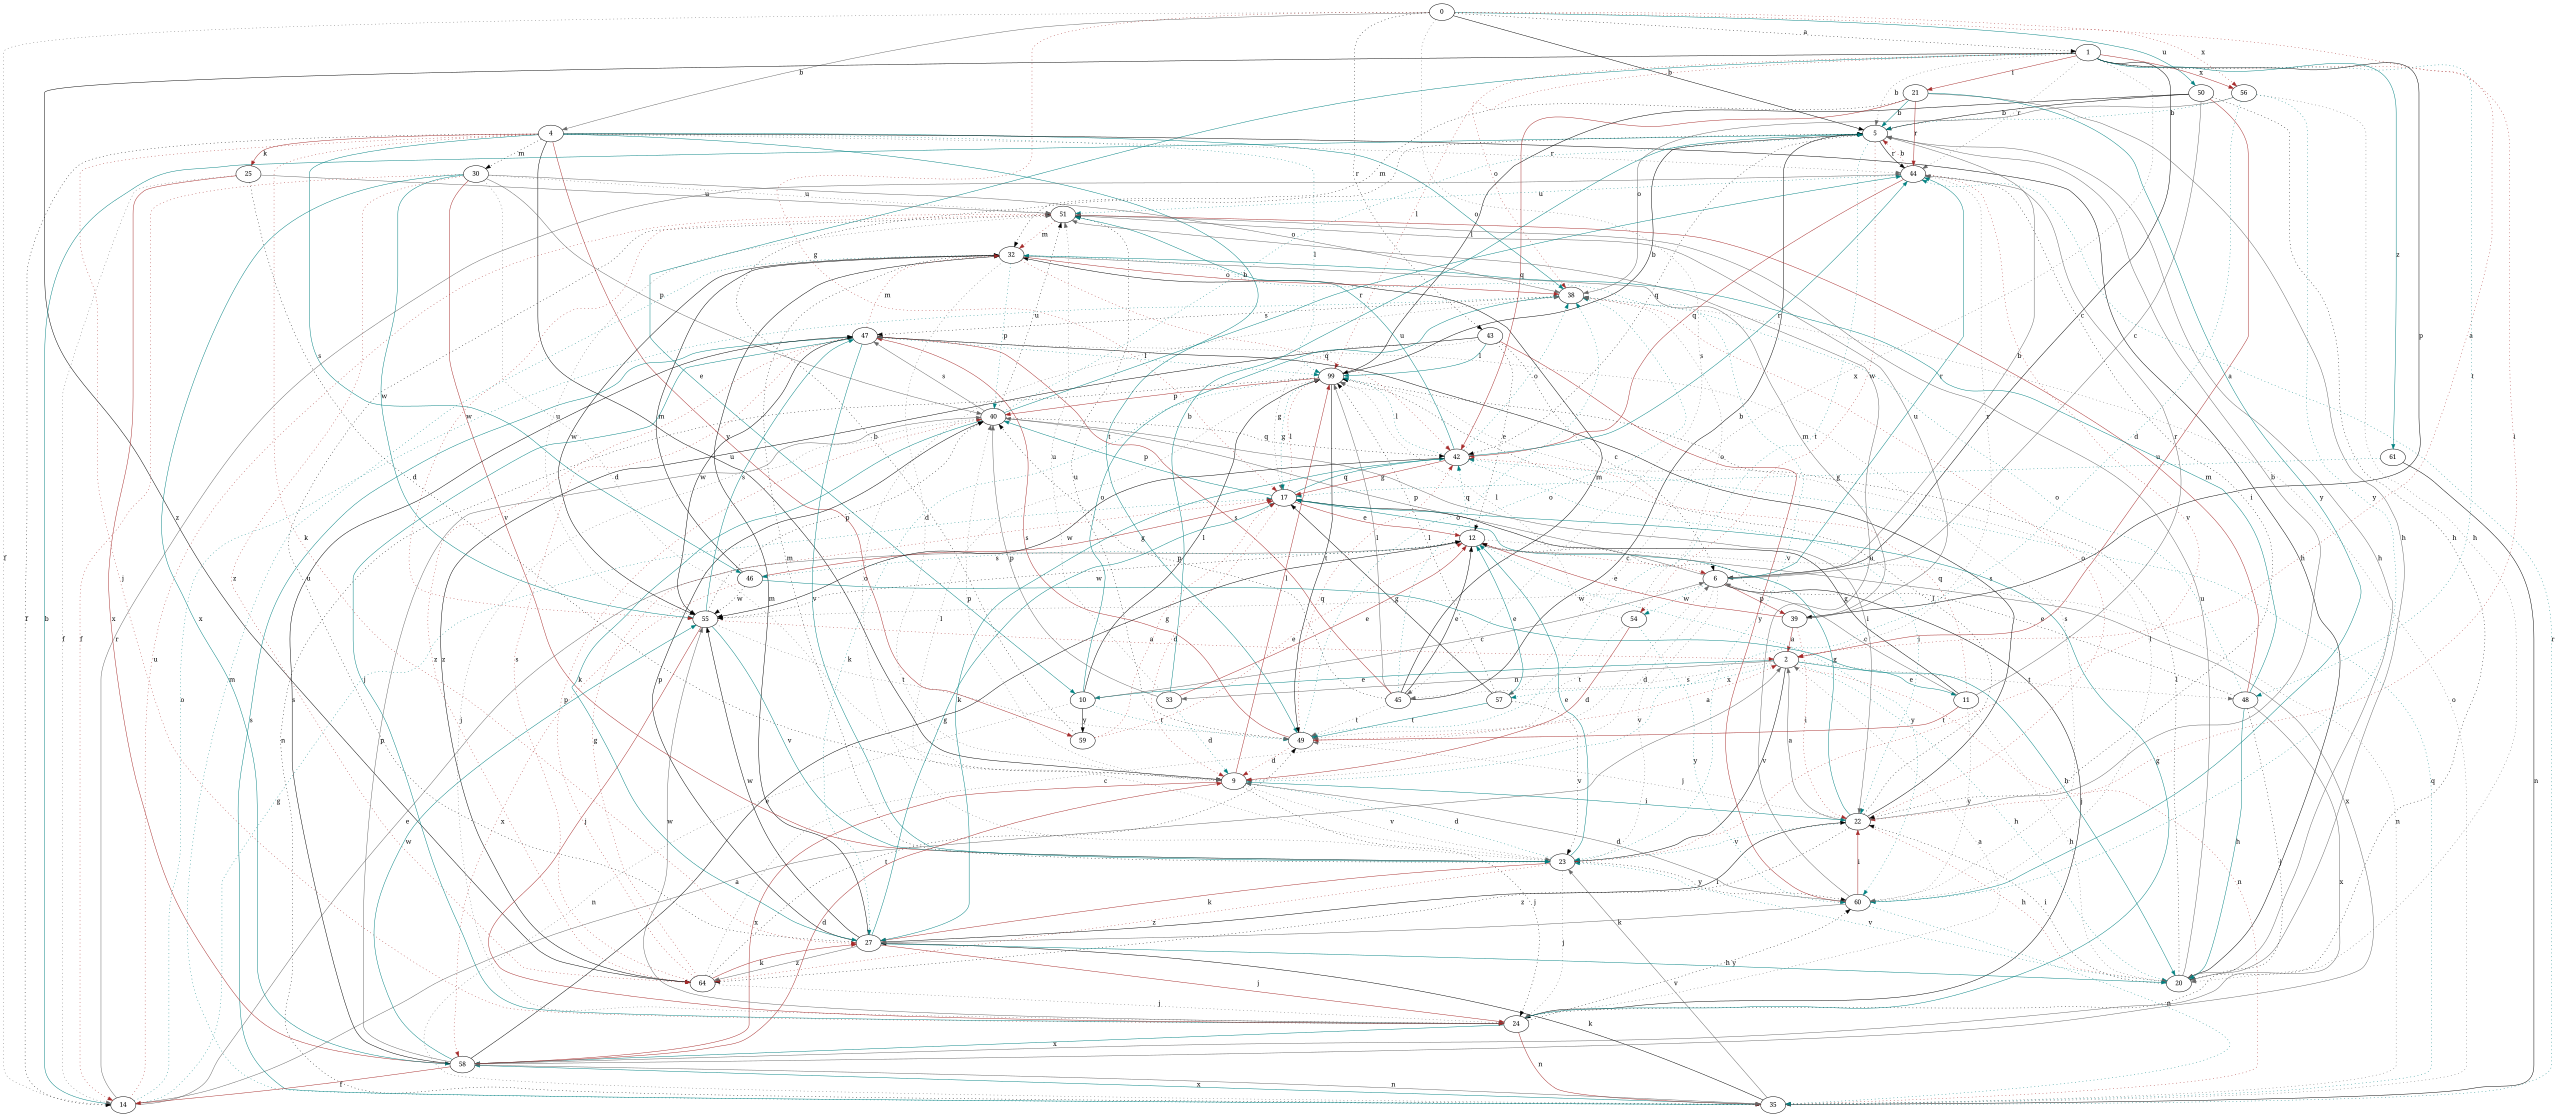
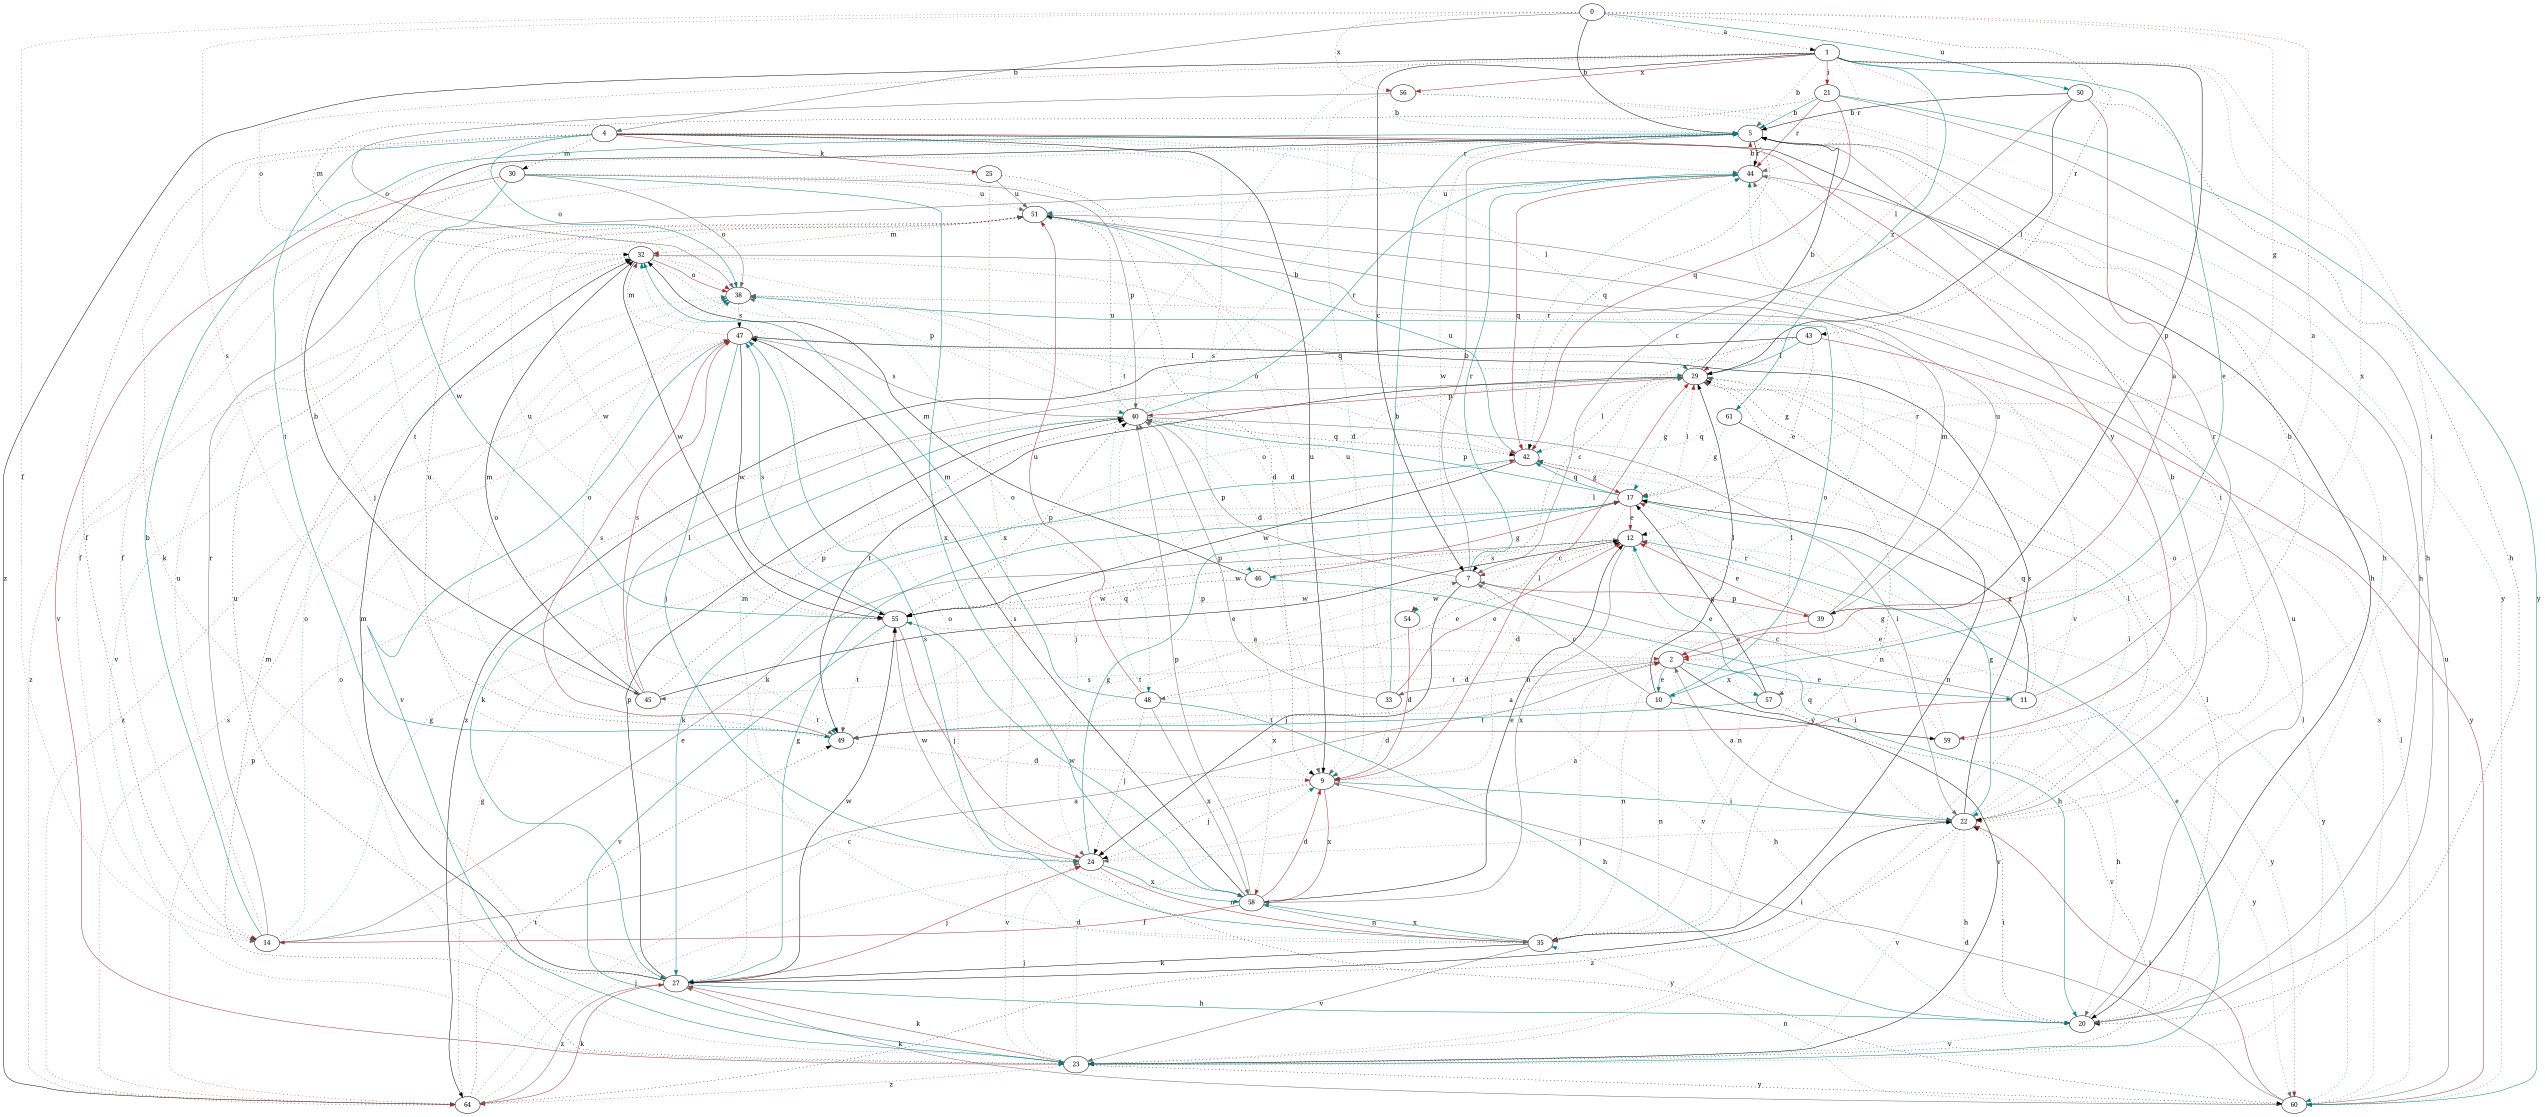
edge "42" -> "44": style solid -> dotted
node "99": label "99" -> "29"
edge "4" -> "46": style solid -> dotted
edge "12" -> "42": now "61" -> "42"
node "6": label "6" -> "7"
edge "30" -> "64": now "32" -> "64"
edge "25" -> "58": style solid -> dotted
edge "22" -> "49": now "22" -> "24"
edge "54" -> "60": color teal -> brown
